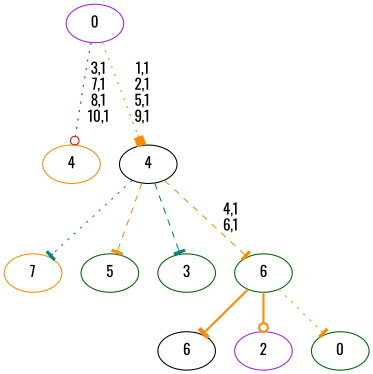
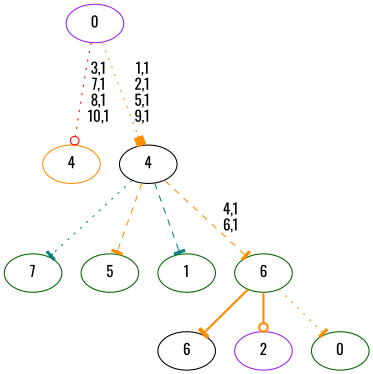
node "7": color darkorange -> darkgreen
node "3": label "3" -> "1"
